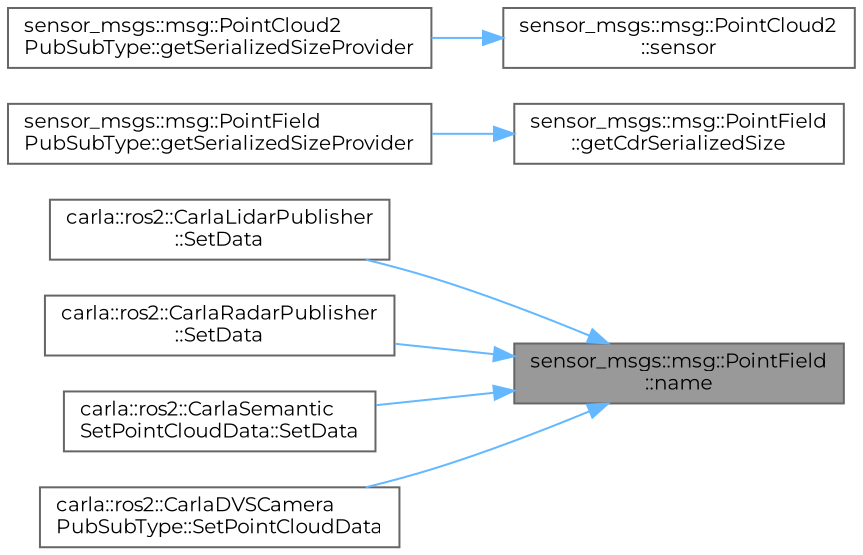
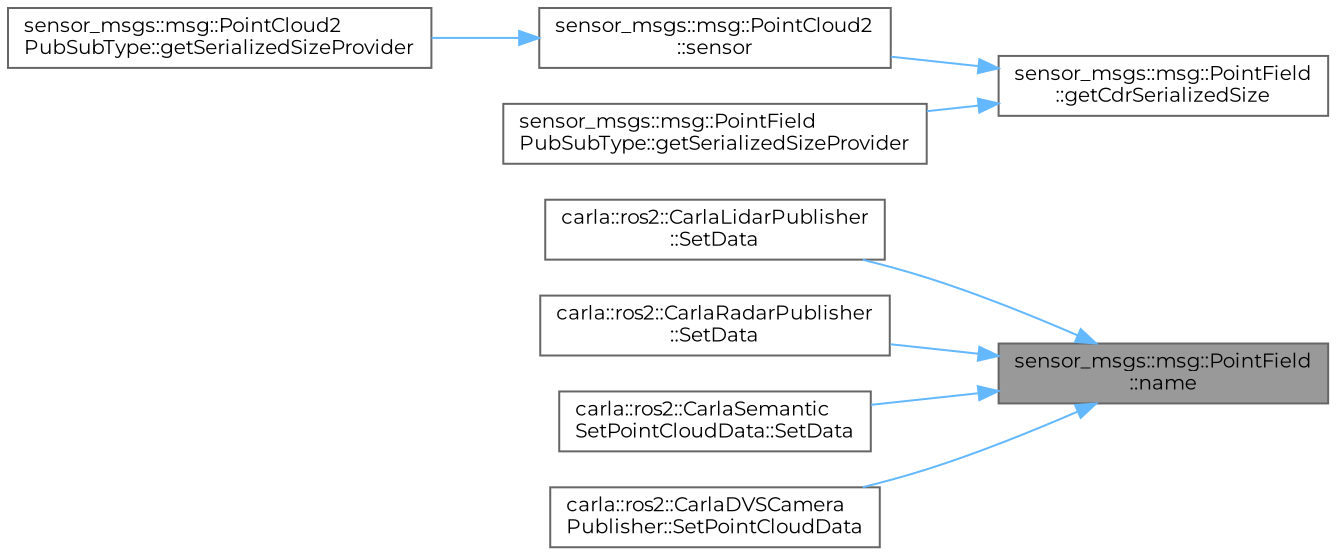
edge "sensor_msgs::msg::PointCloud2 ::sensor" -> "sensor_msgs::msg::PointField ::getCdrSerializedSize": added
node "carla::ros2::CarlaDVSCamera PubSubType::SetPointCloudData": label "carla::ros2::CarlaDVSCamera PubSubType::SetPointCloudData" -> "carla::ros2::CarlaDVSCamera Publisher::SetPointCloudData"
